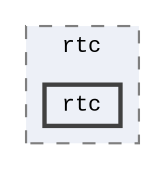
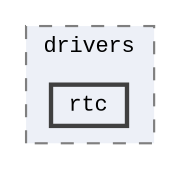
cluster "rtc": label "rtc" -> "drivers"
